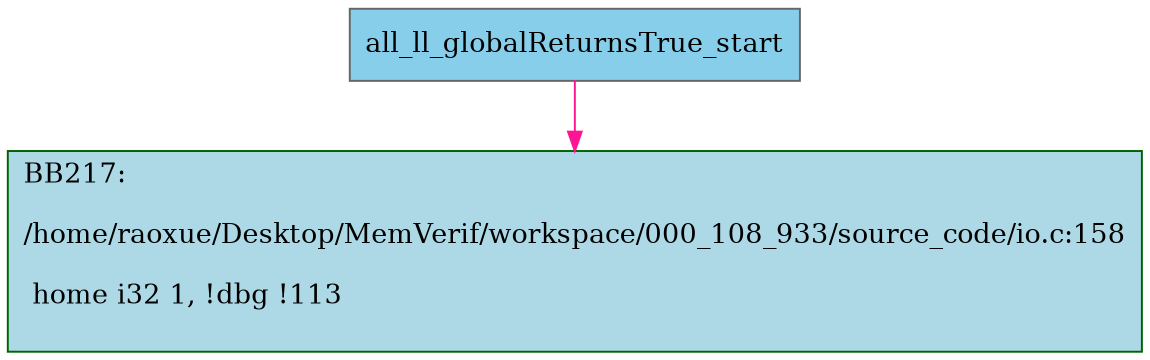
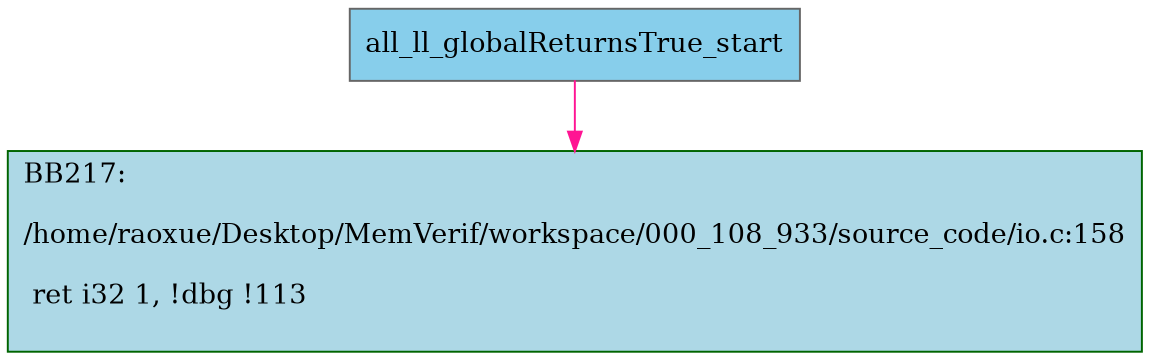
node "BB217:": text "home i32 1, !dbg !113" -> "ret i32 1, !dbg !113"
